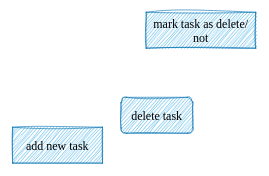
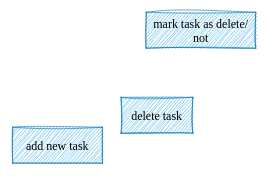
node "delete task": shape rounded rectangle -> rectangle
